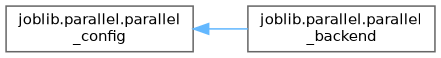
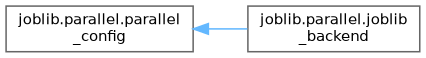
node "joblib.parallel.parallel _backend": label "joblib.parallel.parallel _backend" -> "joblib.parallel.joblib _backend"
